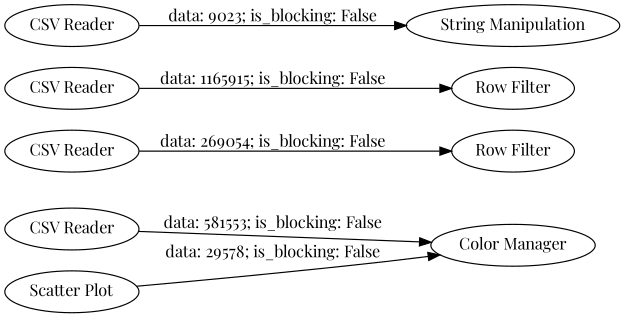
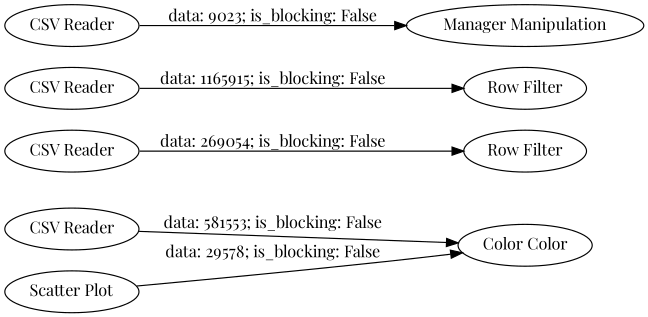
node "String Manipulation": label "String Manipulation" -> "Manager Manipulation"
node "Color Manager": label "Color Manager" -> "Color Color"
